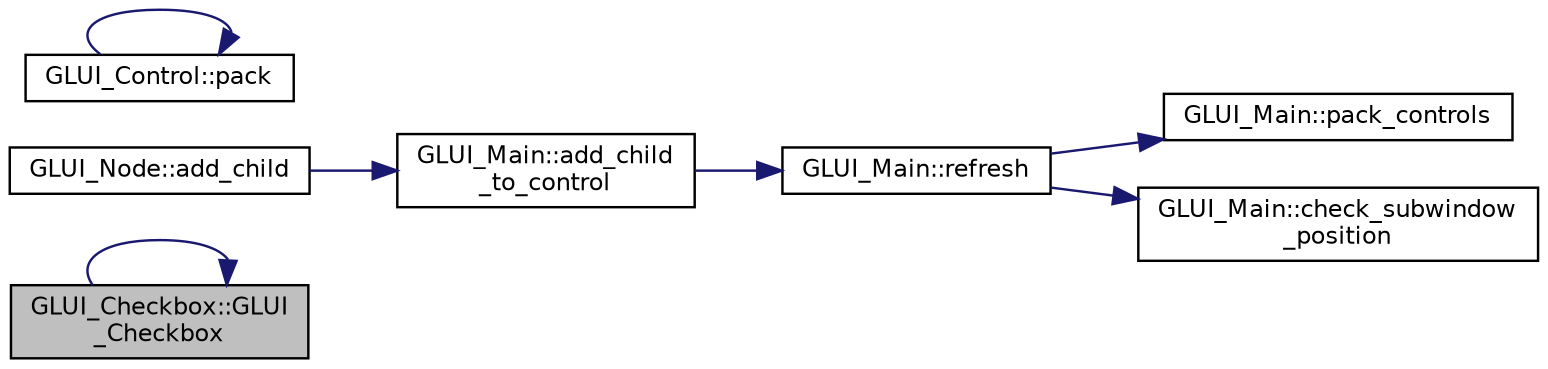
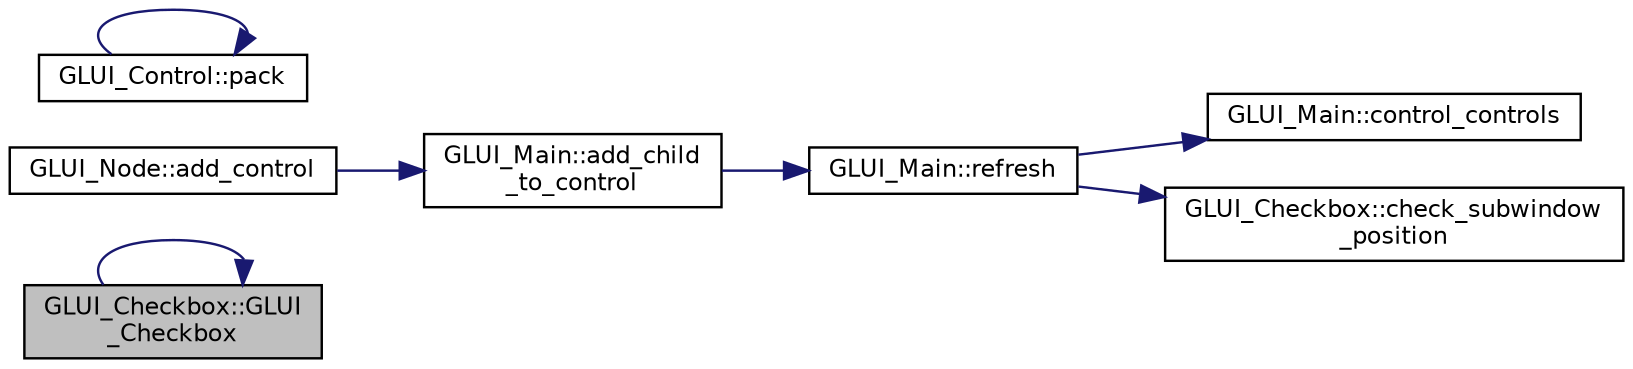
node "GLUI_Main::pack_controls": label "GLUI_Main::pack_controls" -> "GLUI_Main::control_controls"
node "GLUI_Node::add_child": label "GLUI_Node::add_child" -> "GLUI_Node::add_control"
node "GLUI_Main::check_subwindow _position": label "GLUI_Main::check_subwindow _position" -> "GLUI_Checkbox::check_subwindow _position"
